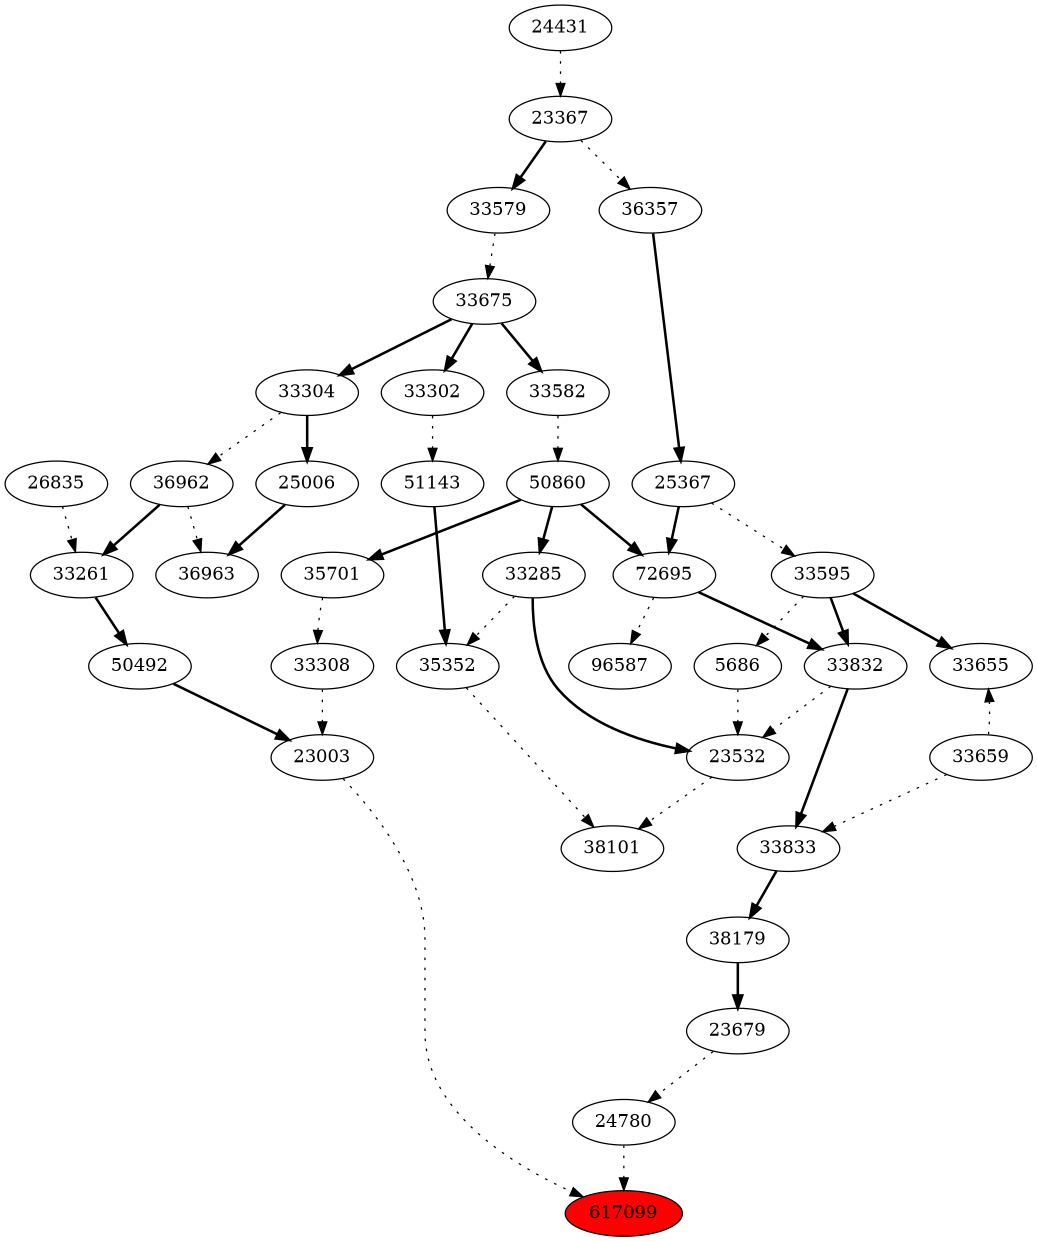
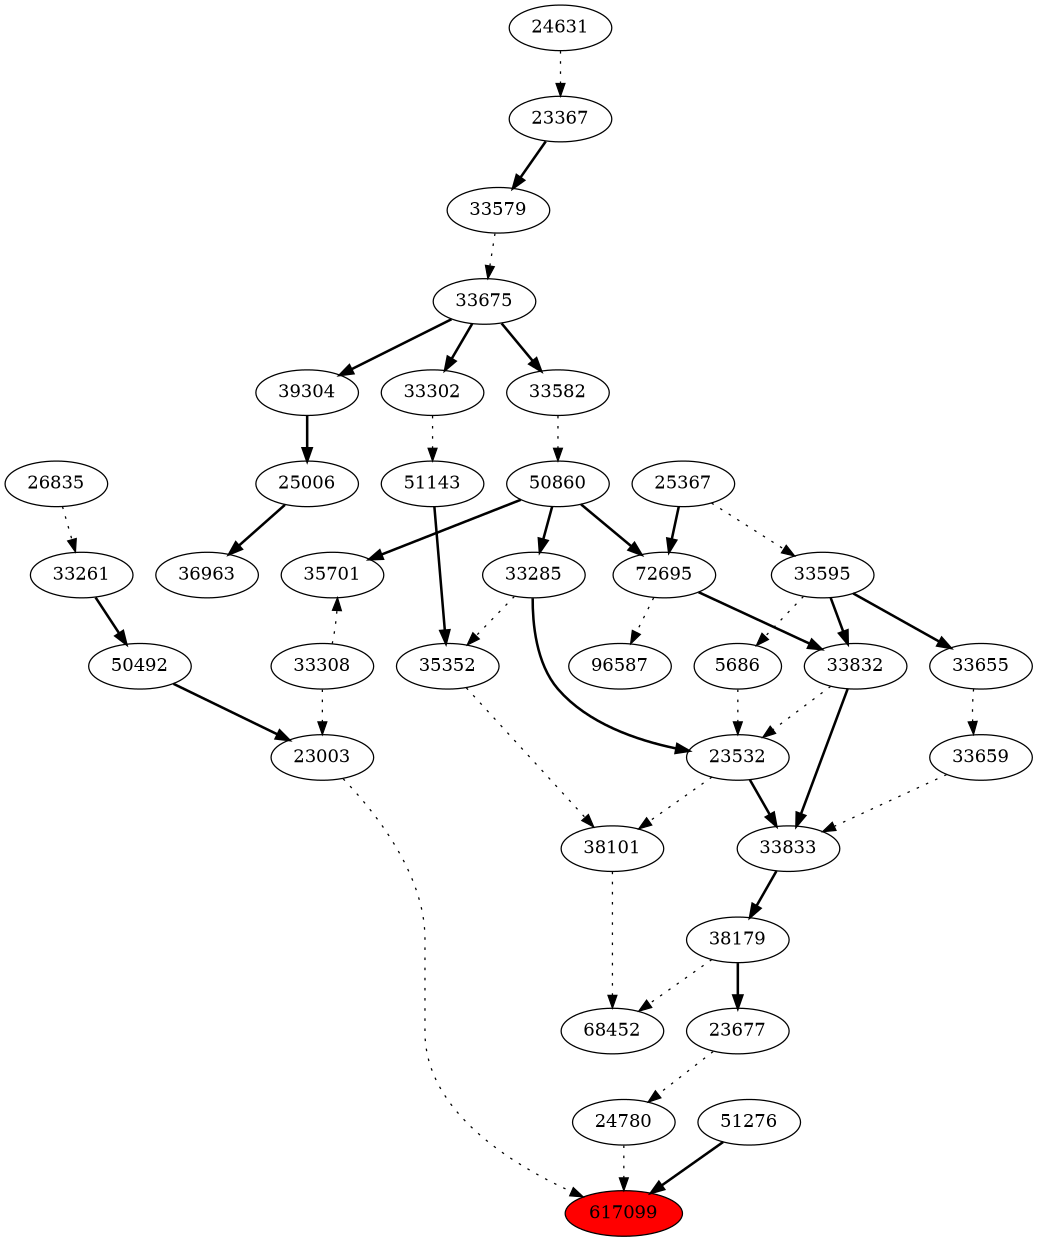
node "24431": label "24431" -> "24631"
node "36357": removed
node "33304": label "33304" -> "39304"
node "36962": removed
edge "35701" -> "33308": reversed
edge "33659" -> "33655": reversed
edge "23532" -> "33833": added
node "68452": added
node "23679": label "23679" -> "23677"
node "51276": added
